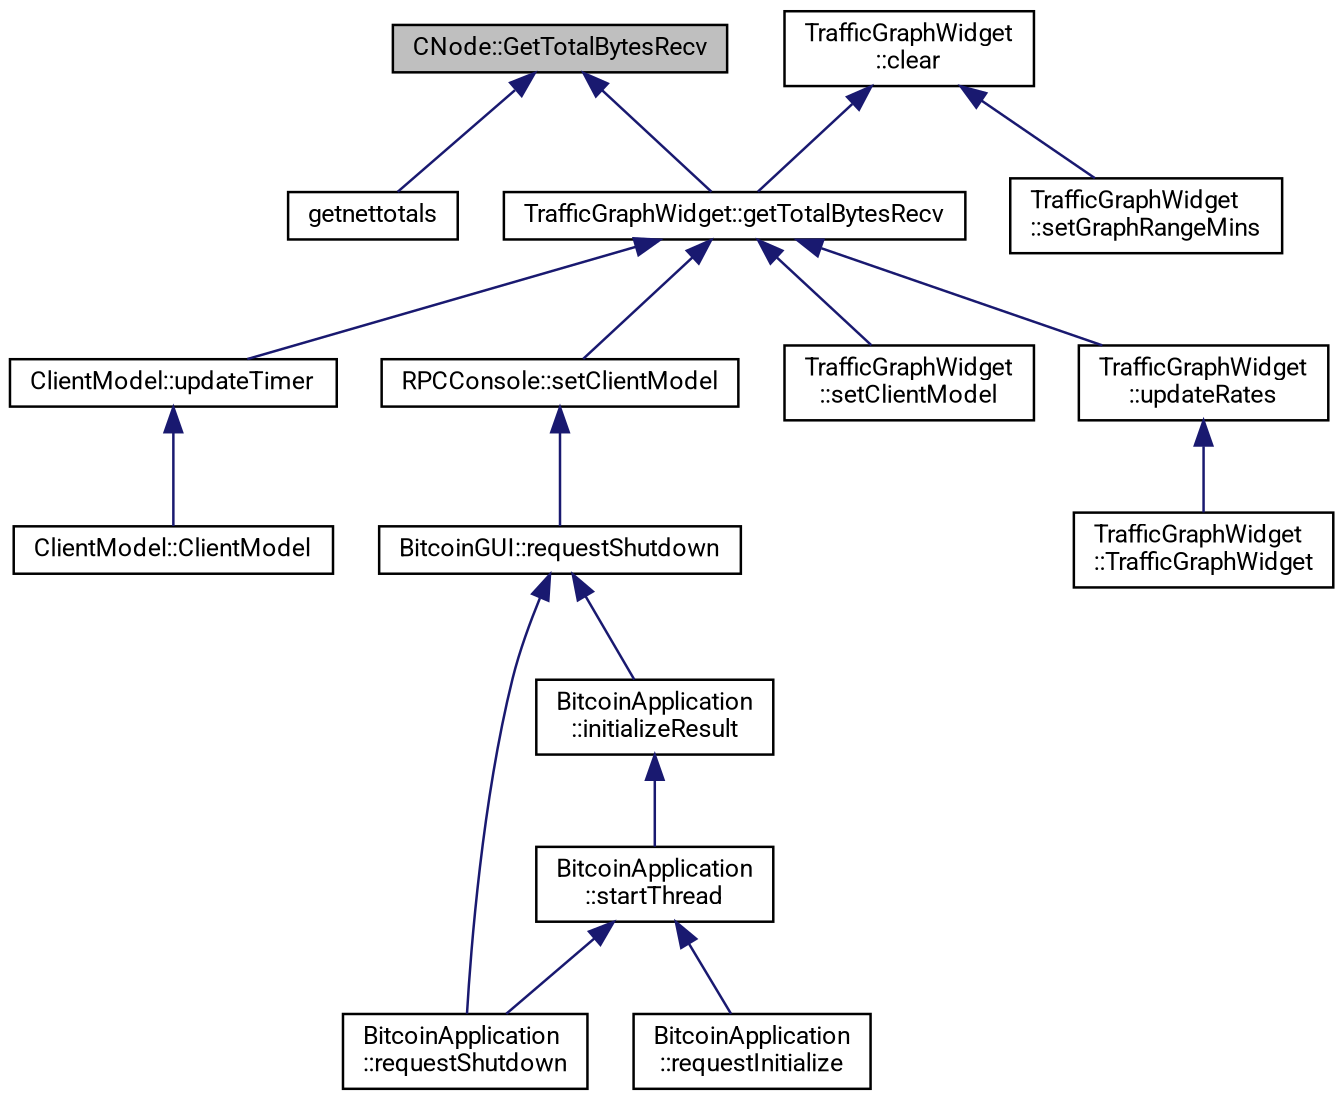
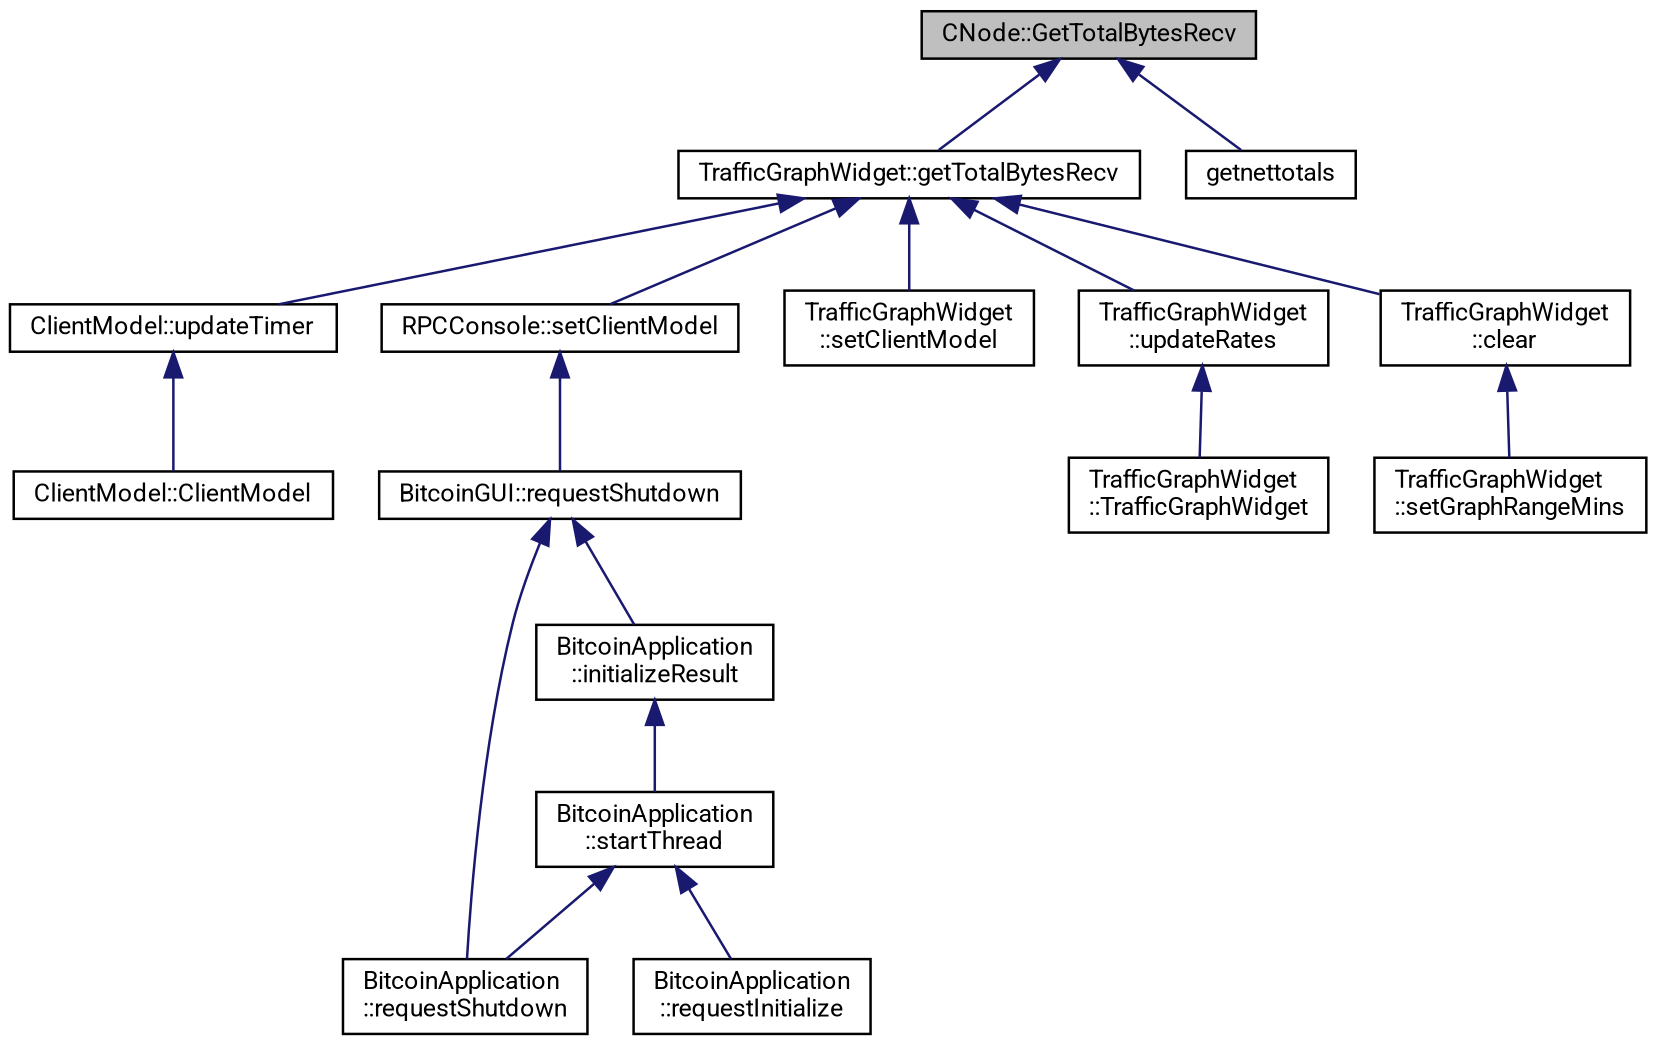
edge "TrafficGraphWidget::getTotalBytesRecv" -> "TrafficGraphWidget ::clear": reversed
